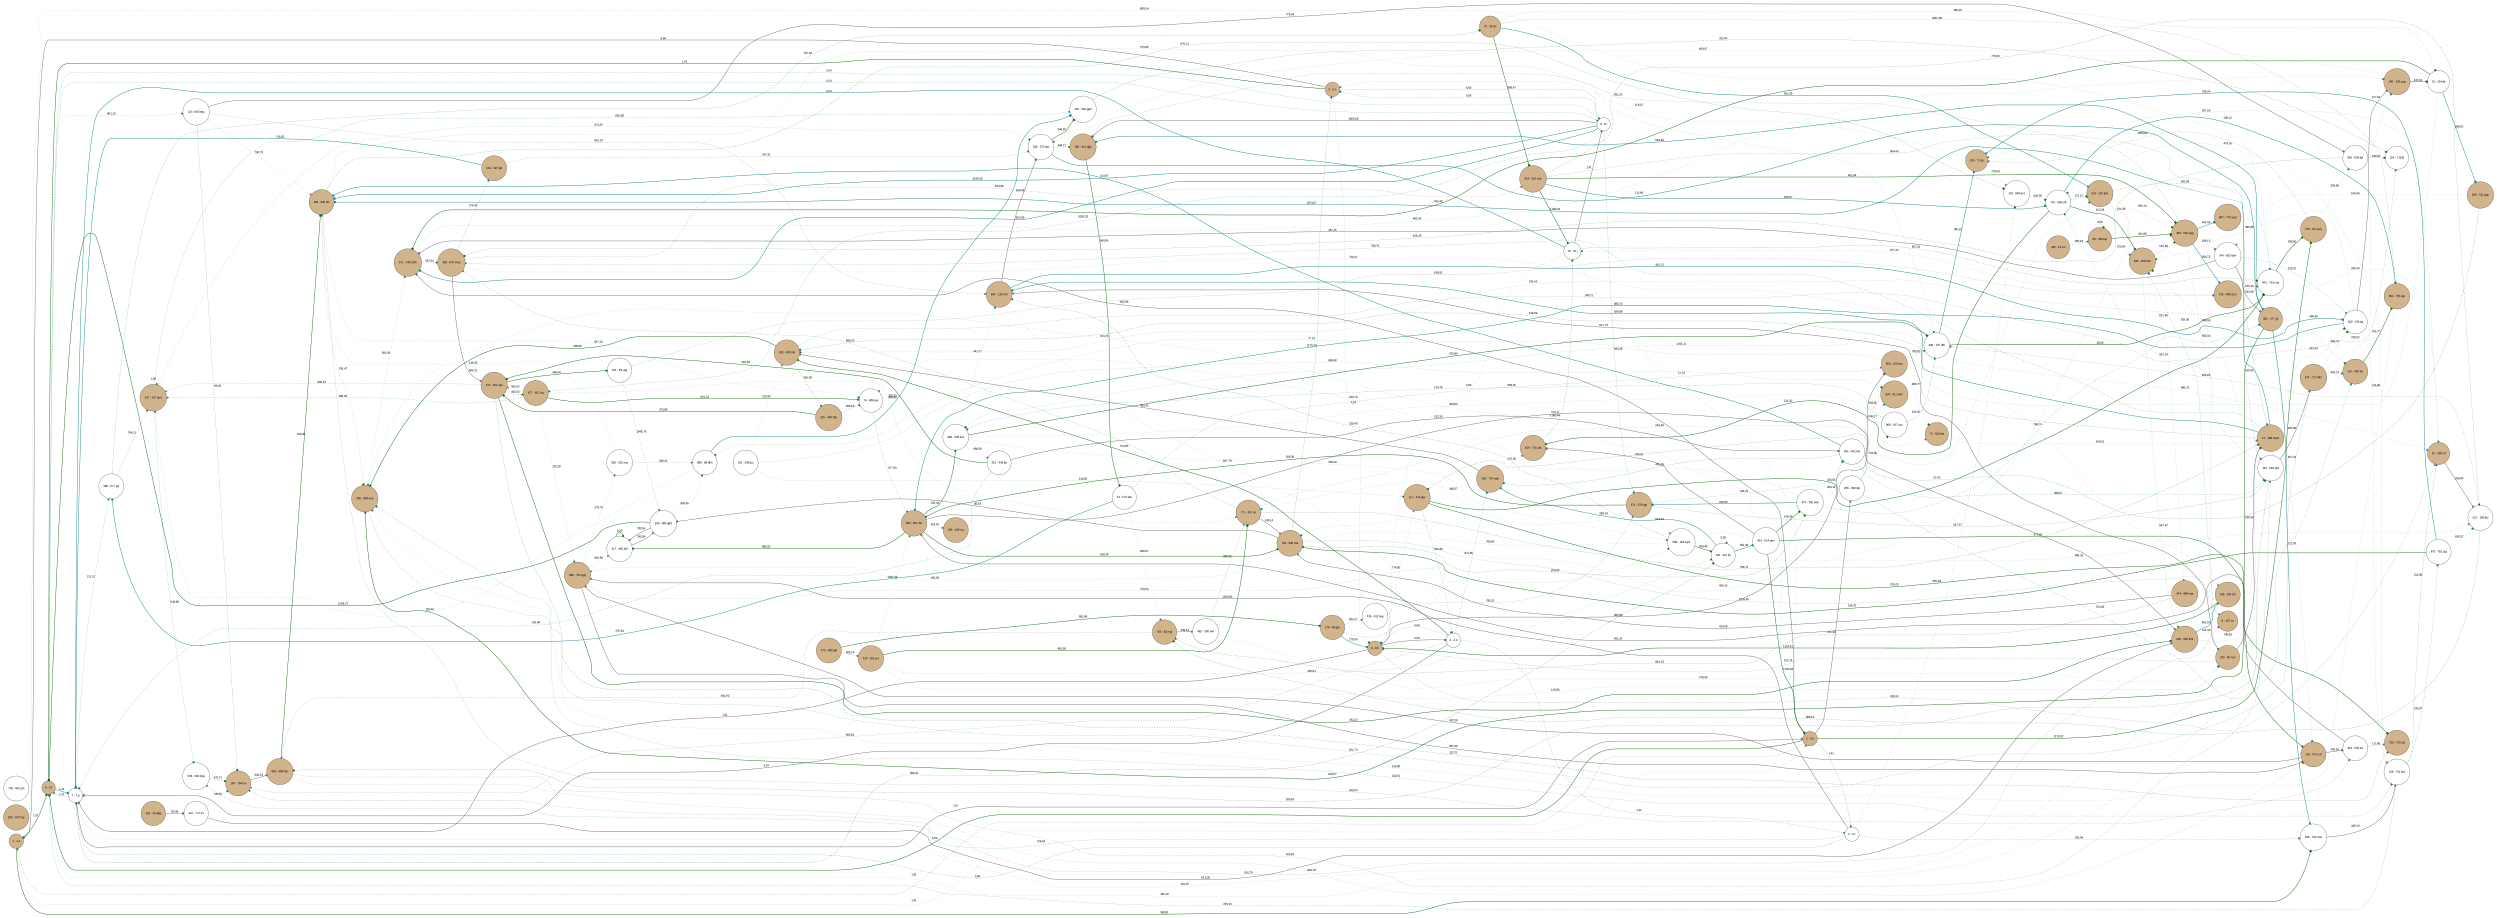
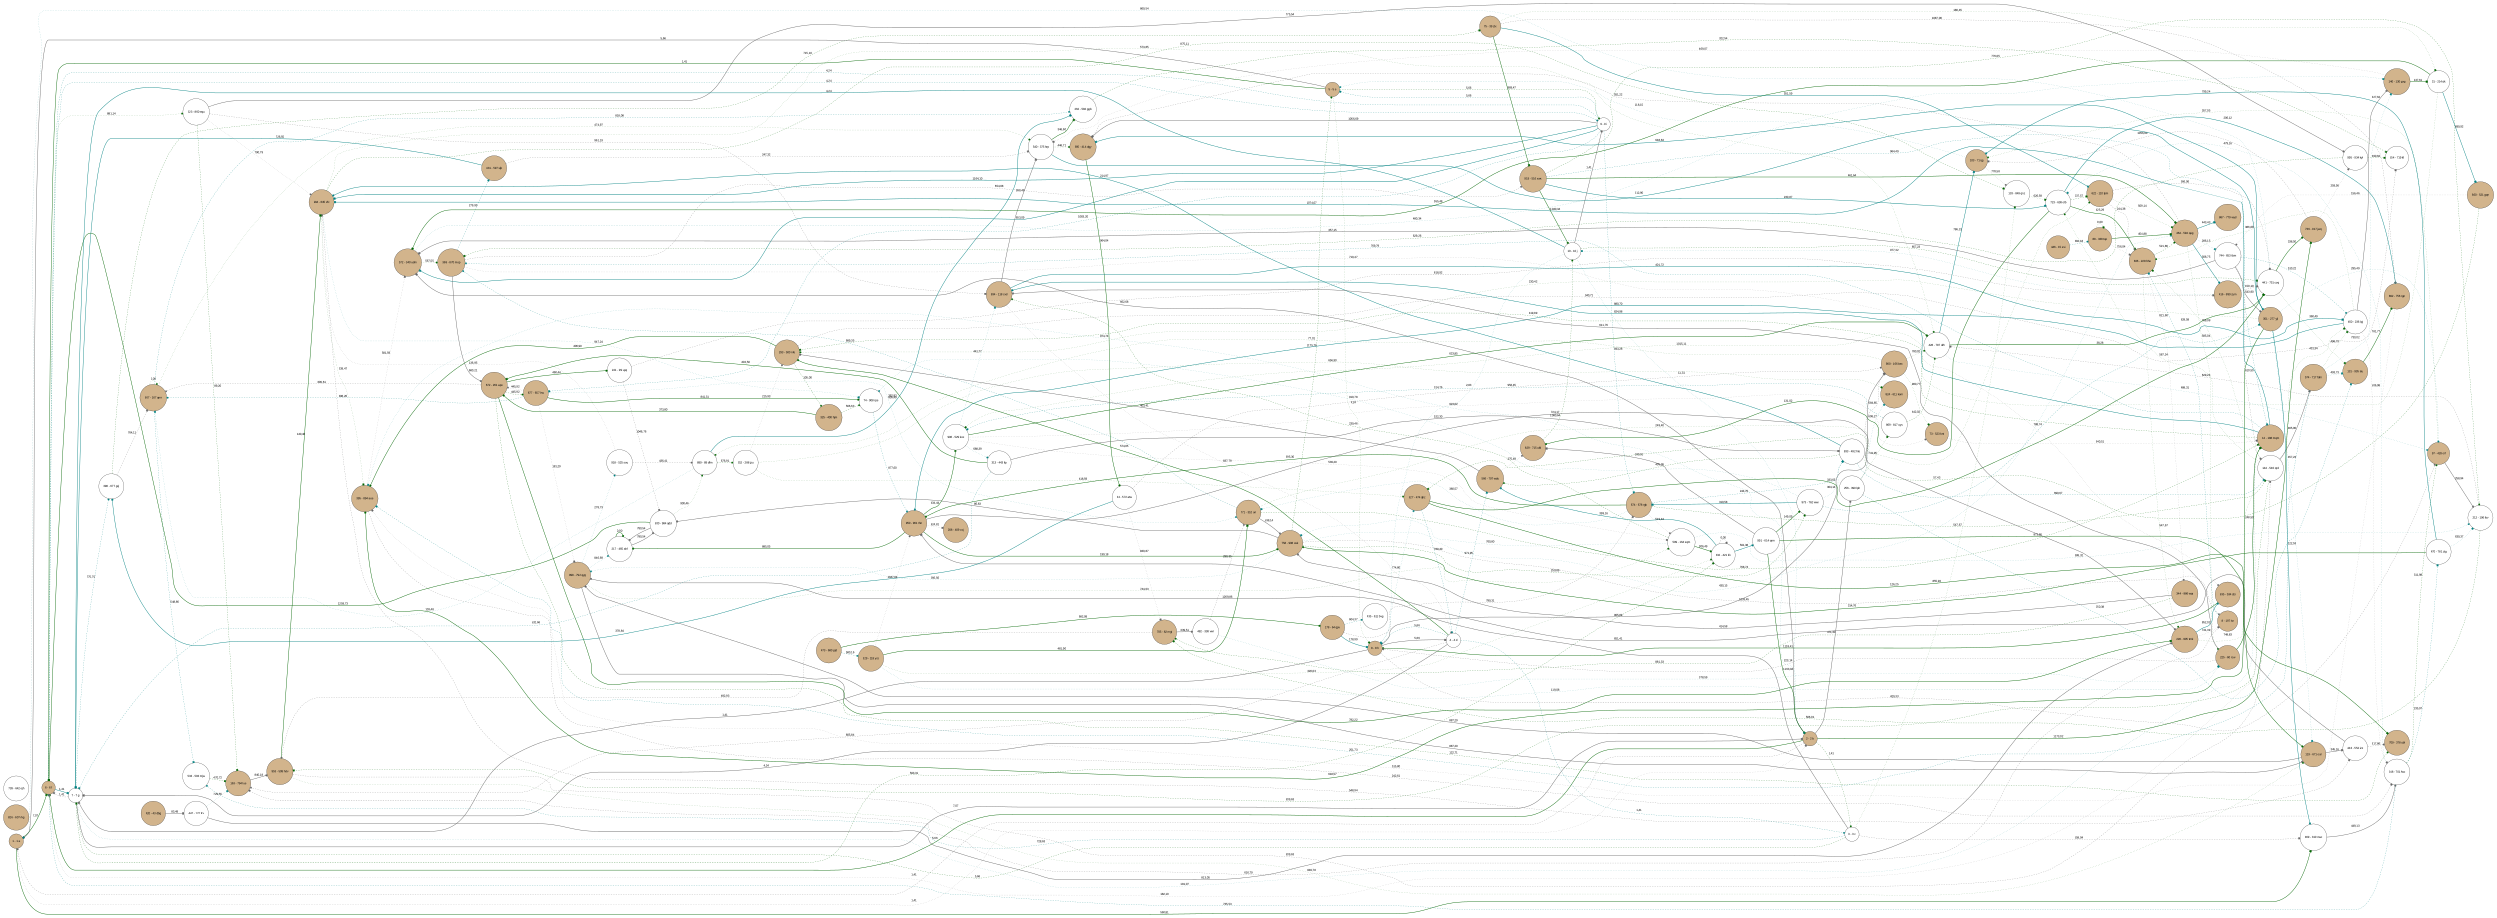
edge "899 - 89 dfm" -> "252 - 288 jzu": added, label "676,91"
edge "225 - 60 rcw" -> "12 - 188 mqm": color gray40 -> darkgreen
